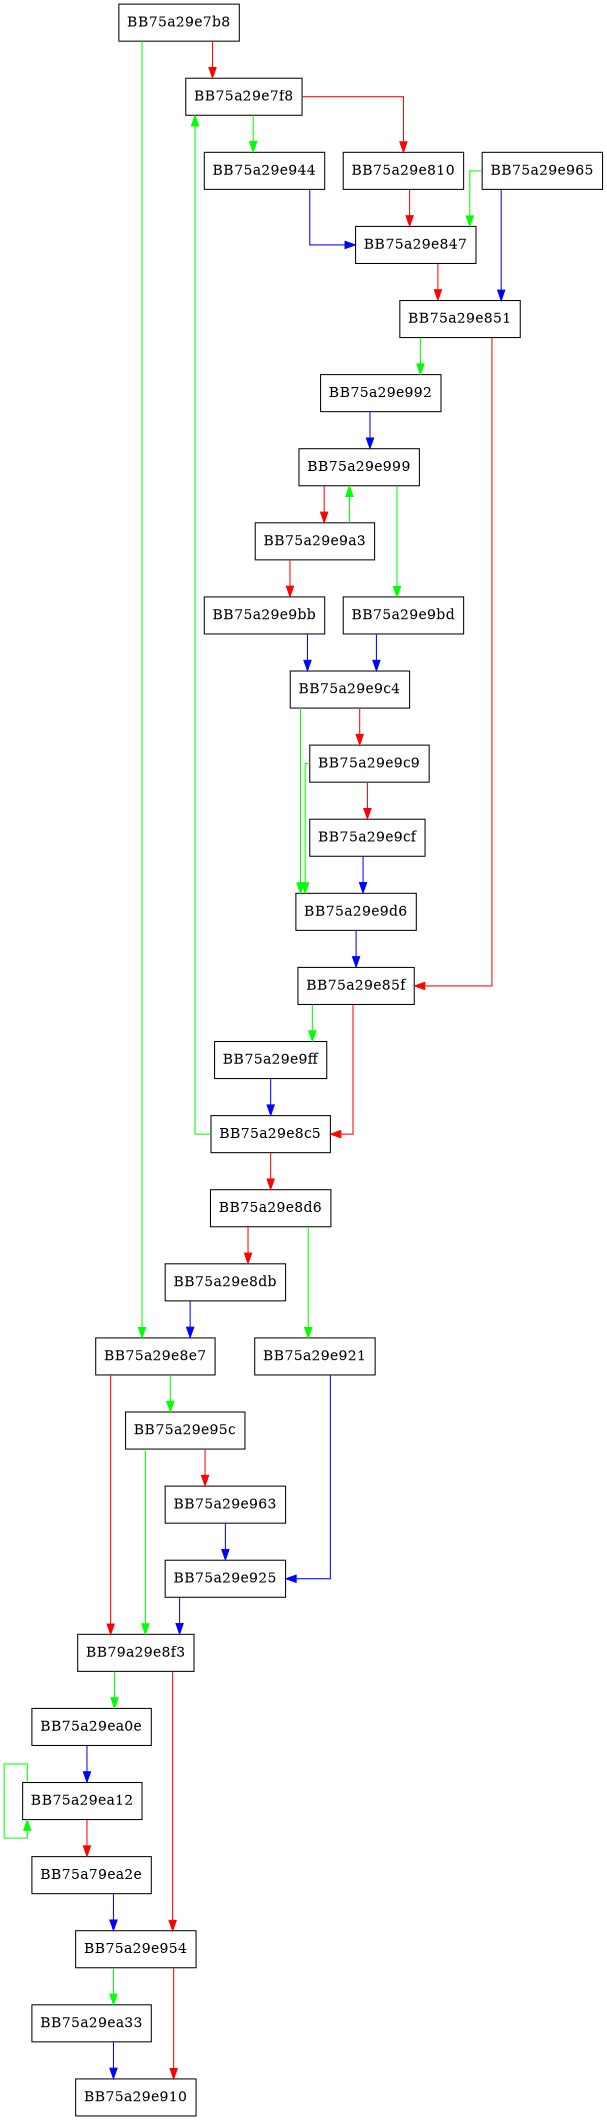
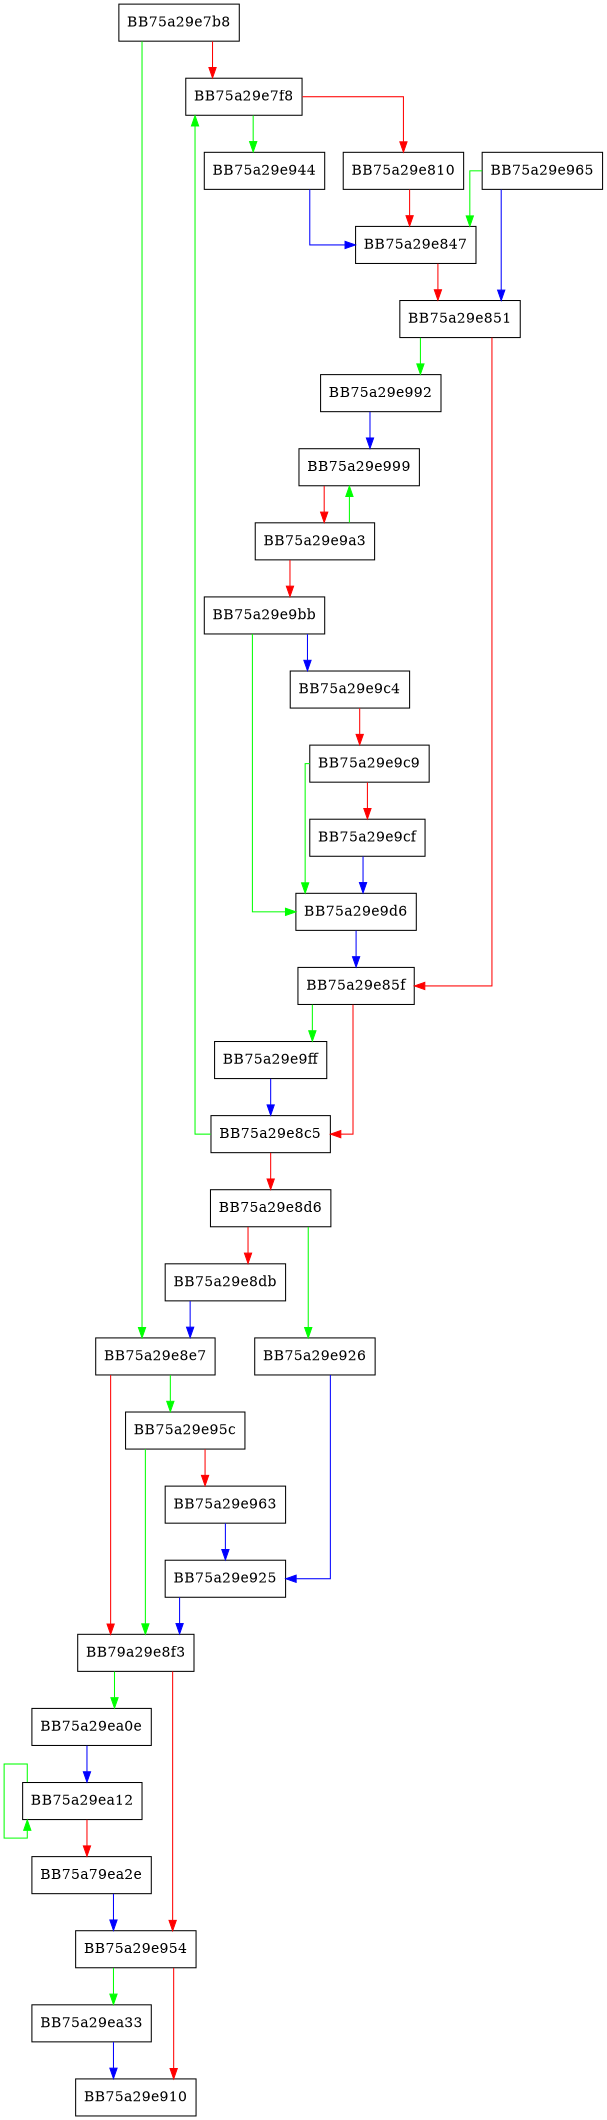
node "BB75a29e9bd": removed
edge "BB75a29e9c4" -> "BB75a29e9d6": now "BB75a29e9bb" -> "BB75a29e9d6"
node "BB75a29e921": label "BB75a29e921" -> "BB75a29e926"
